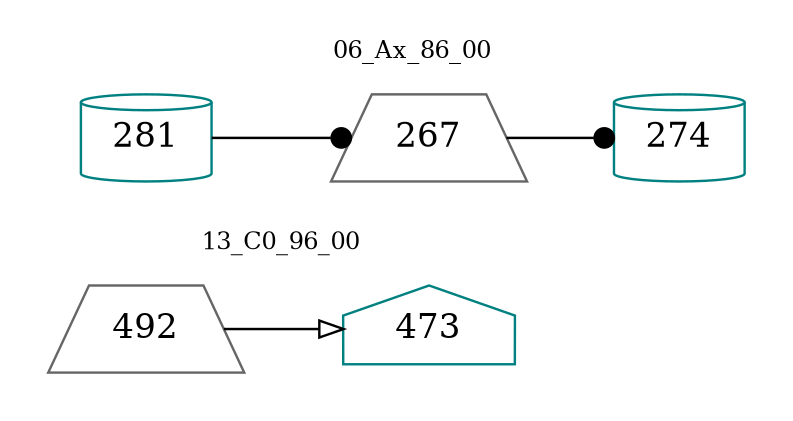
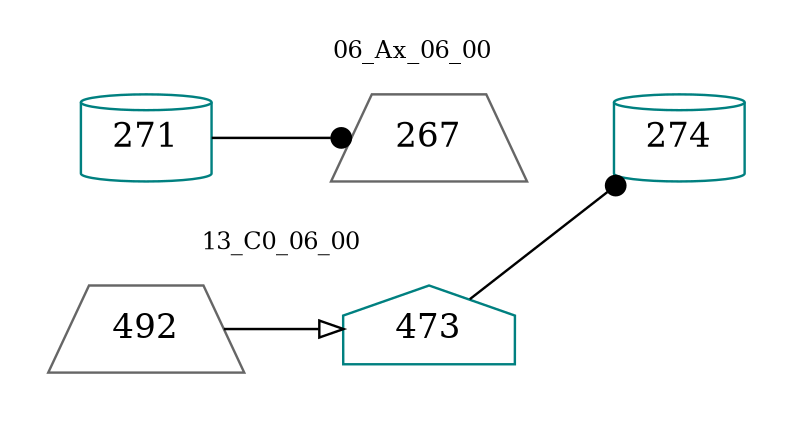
cluster "06_Ax_86_00": label "06_Ax_86_00" -> "06_Ax_06_00"
node "281": label "281" -> "271"
edge "267" -> "274": now "473" -> "274"
cluster "13_C0_96_00": label "13_C0_96_00" -> "13_C0_06_00"
